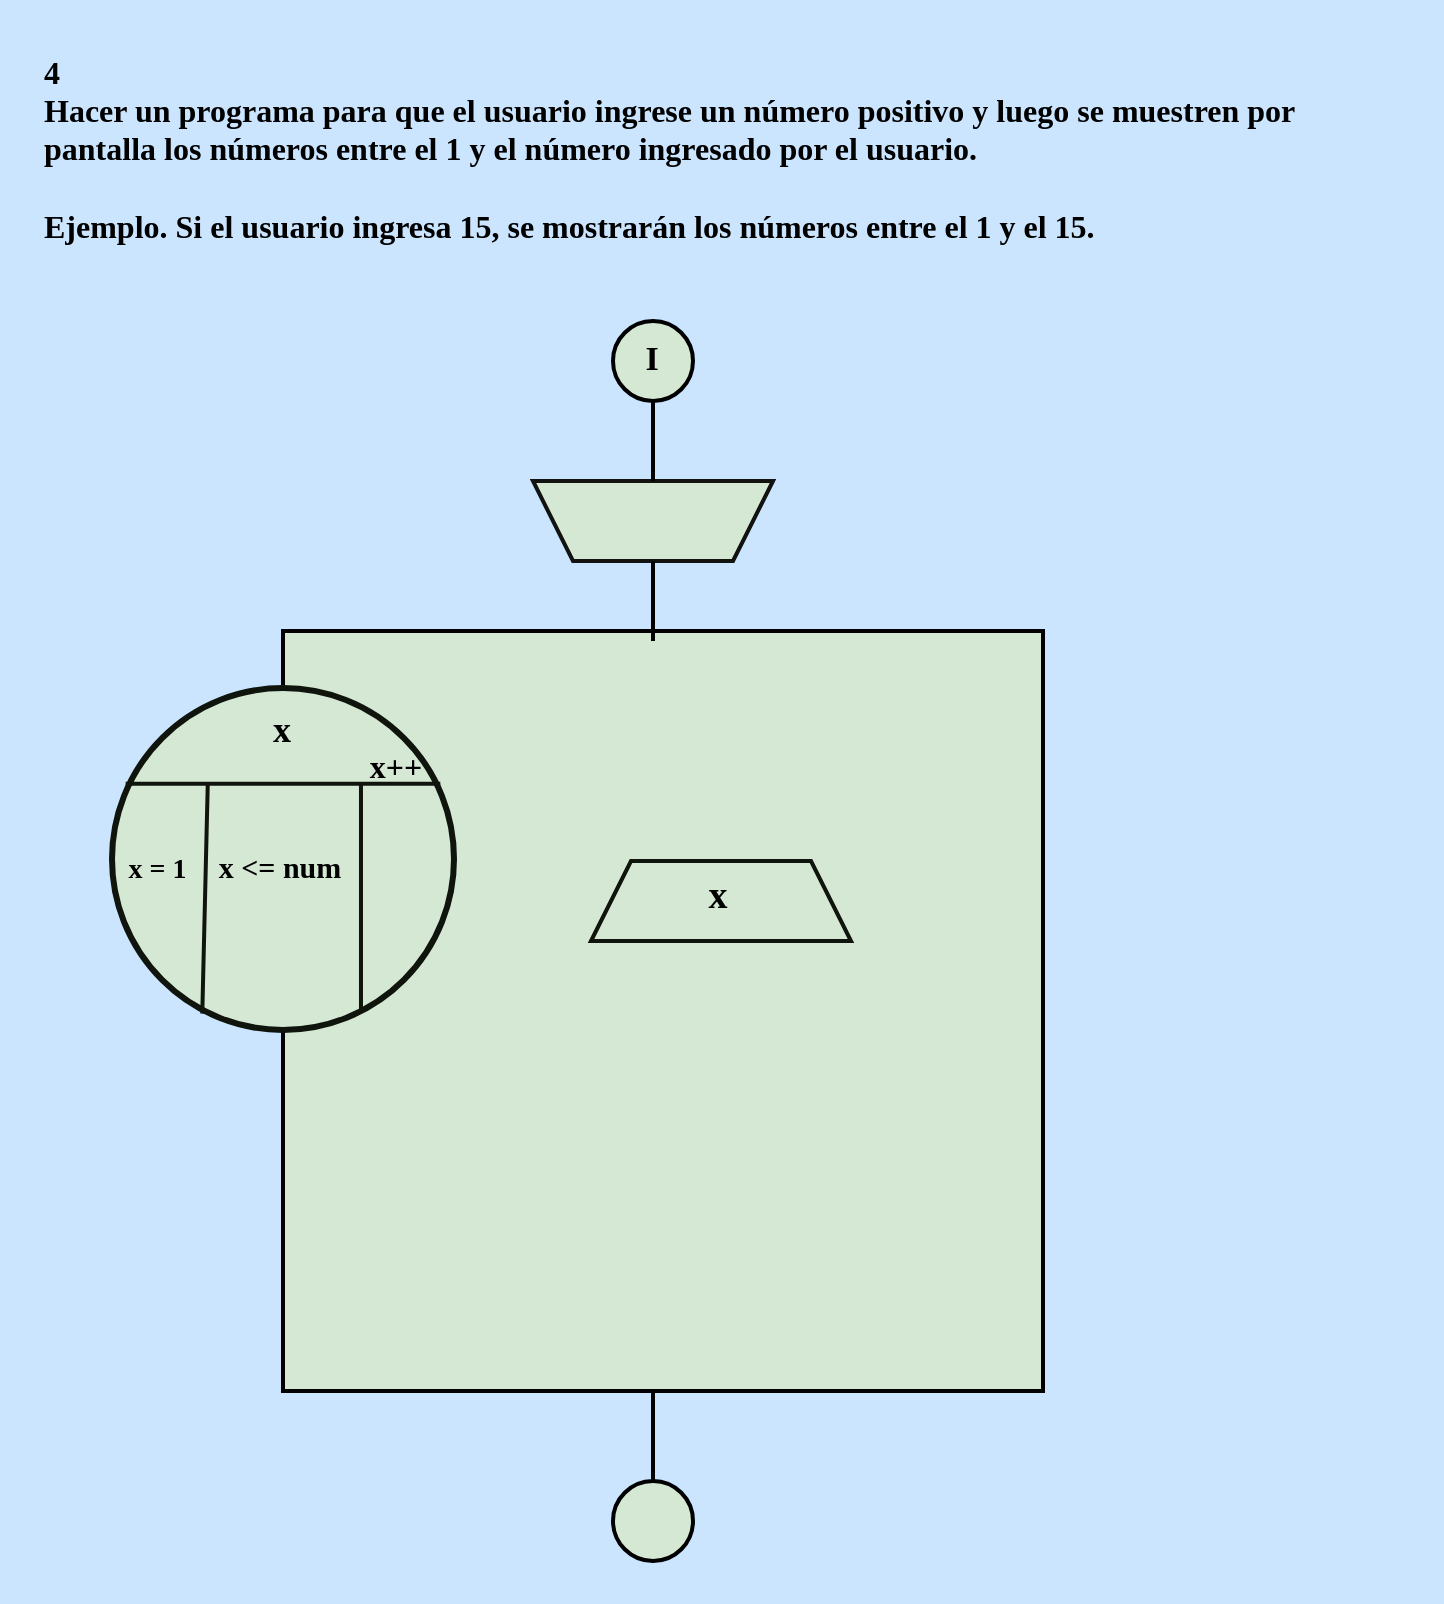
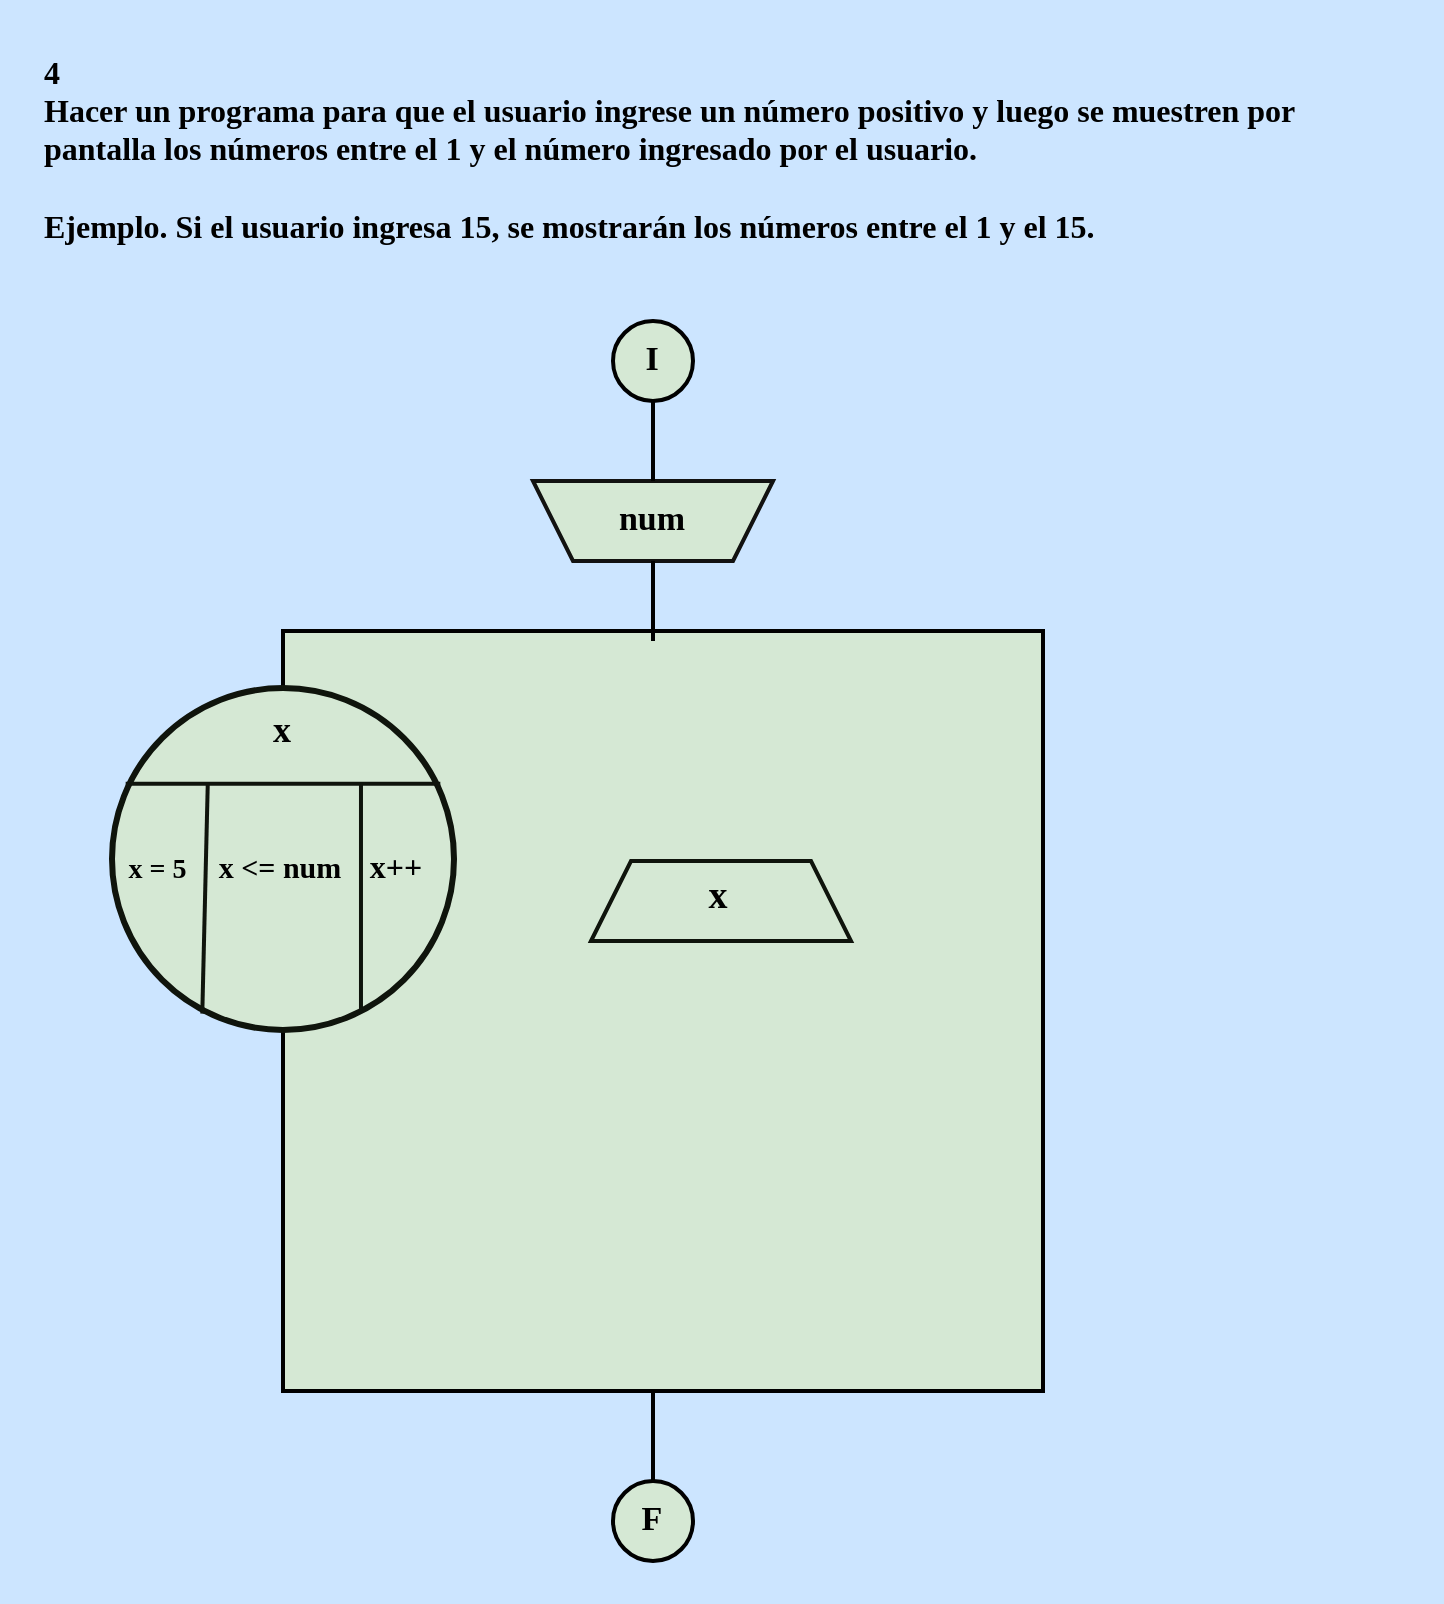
node "num": added
node "x++": moved (397, 767) -> (397, 867)
node "x = 1": label "x = 1" -> "x = 5"
node "F": added
